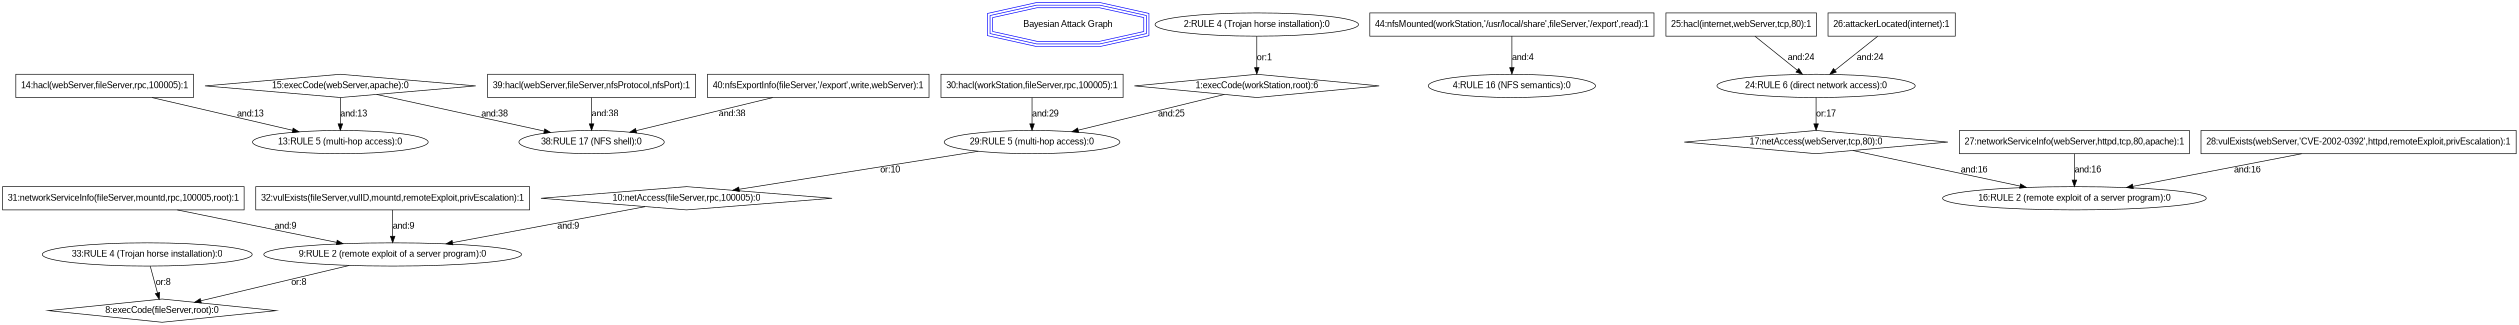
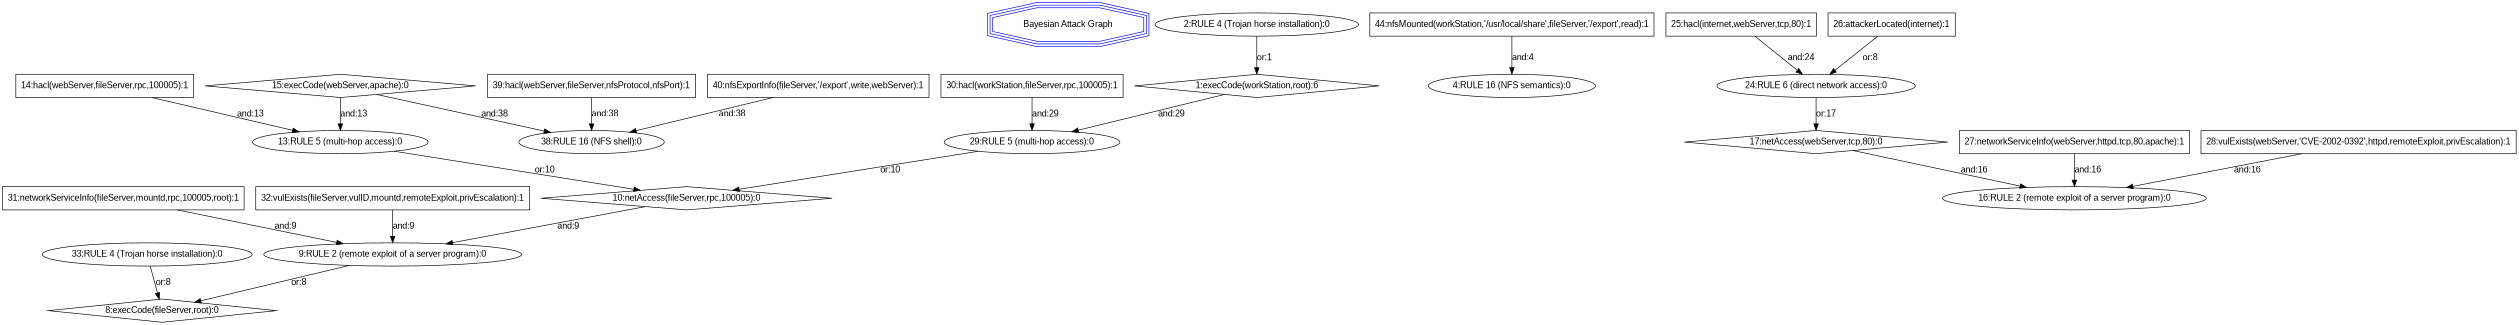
edge "26:attackerLocated(internet):1" -> "24:RULE 6 (direct network access):0": label "and:24" -> "or:8"
edge "1:execCode(workStation,root):6" -> "29:RULE 5 (multi-hop access):0": label "and:25" -> "and:29"
node "38:RULE 17 (NFS shell):0": label "38:RULE 17 (NFS shell):0" -> "38:RULE 16 (NFS shell):0"
edge "13:RULE 5 (multi-hop access):0" -> "10:netAccess(fileServer,rpc,100005):0": added, label "or:10"
